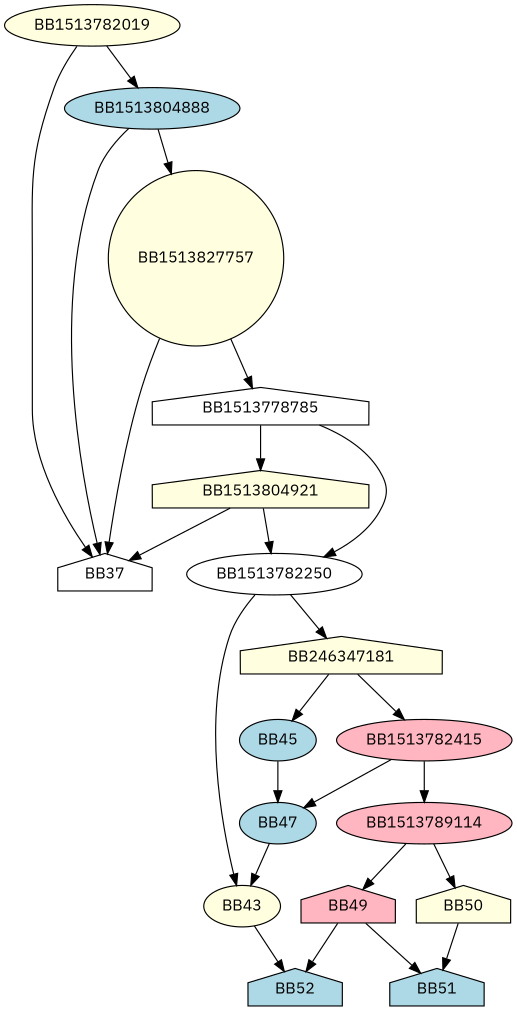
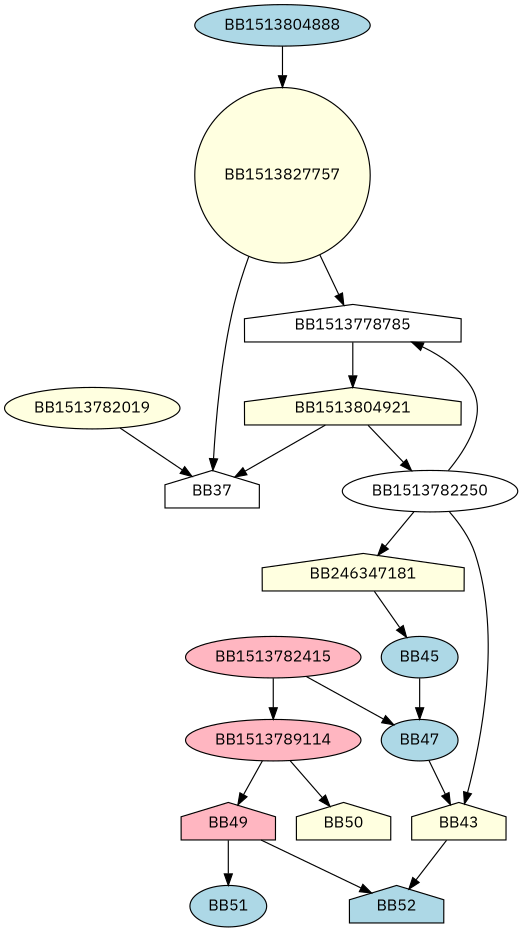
edge "BB1513782019" -> "BB1513804888": removed
edge "BB1513804888" -> "BB37": removed
edge "BB1513778785" -> "BB1513782250": reversed
edge "BB246347181" -> "BB1513782415": removed
node "BB43": shape ellipse -> house
edge "BB50" -> "BB51": removed
node "BB51": shape house -> ellipse
